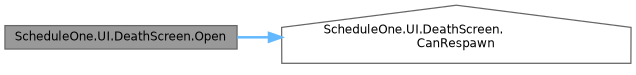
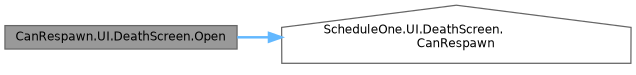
node "ScheduleOne.UI.DeathScreen.Open": label "ScheduleOne.UI.DeathScreen.Open" -> "CanRespawn.UI.DeathScreen.Open"
